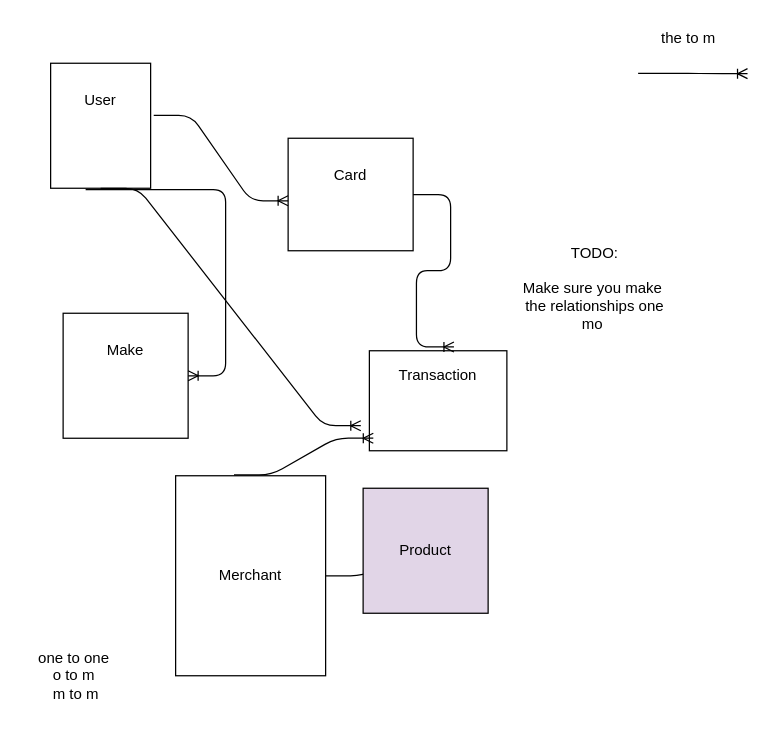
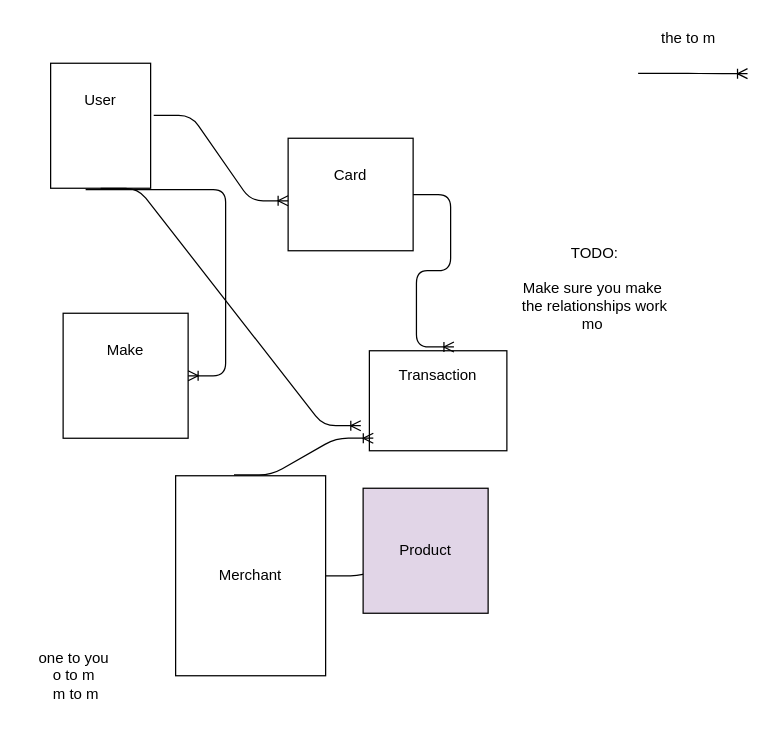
node "TODO: Make sure you make the relationships one mo": label "TODO: Make sure you make the relationships one mo" -> "TODO: Make sure you make the relationships work mo"
node "one to one o to m m to m": label "one to one o to m m to m" -> "one to you o to m m to m"
